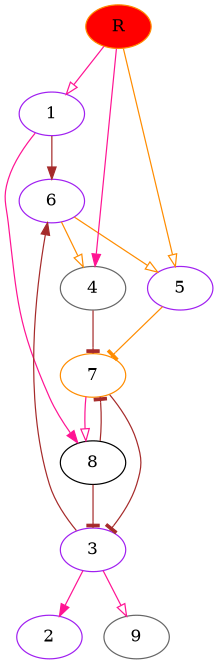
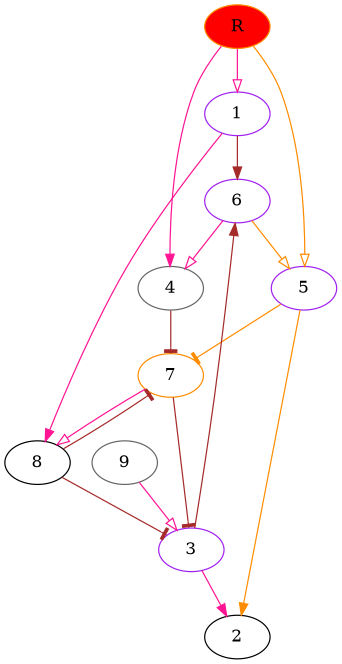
edge "6" -> "4": color darkorange -> deeppink
edge "5" -> "2": added
edge "3" -> "9": reversed
node "2": color purple -> black
